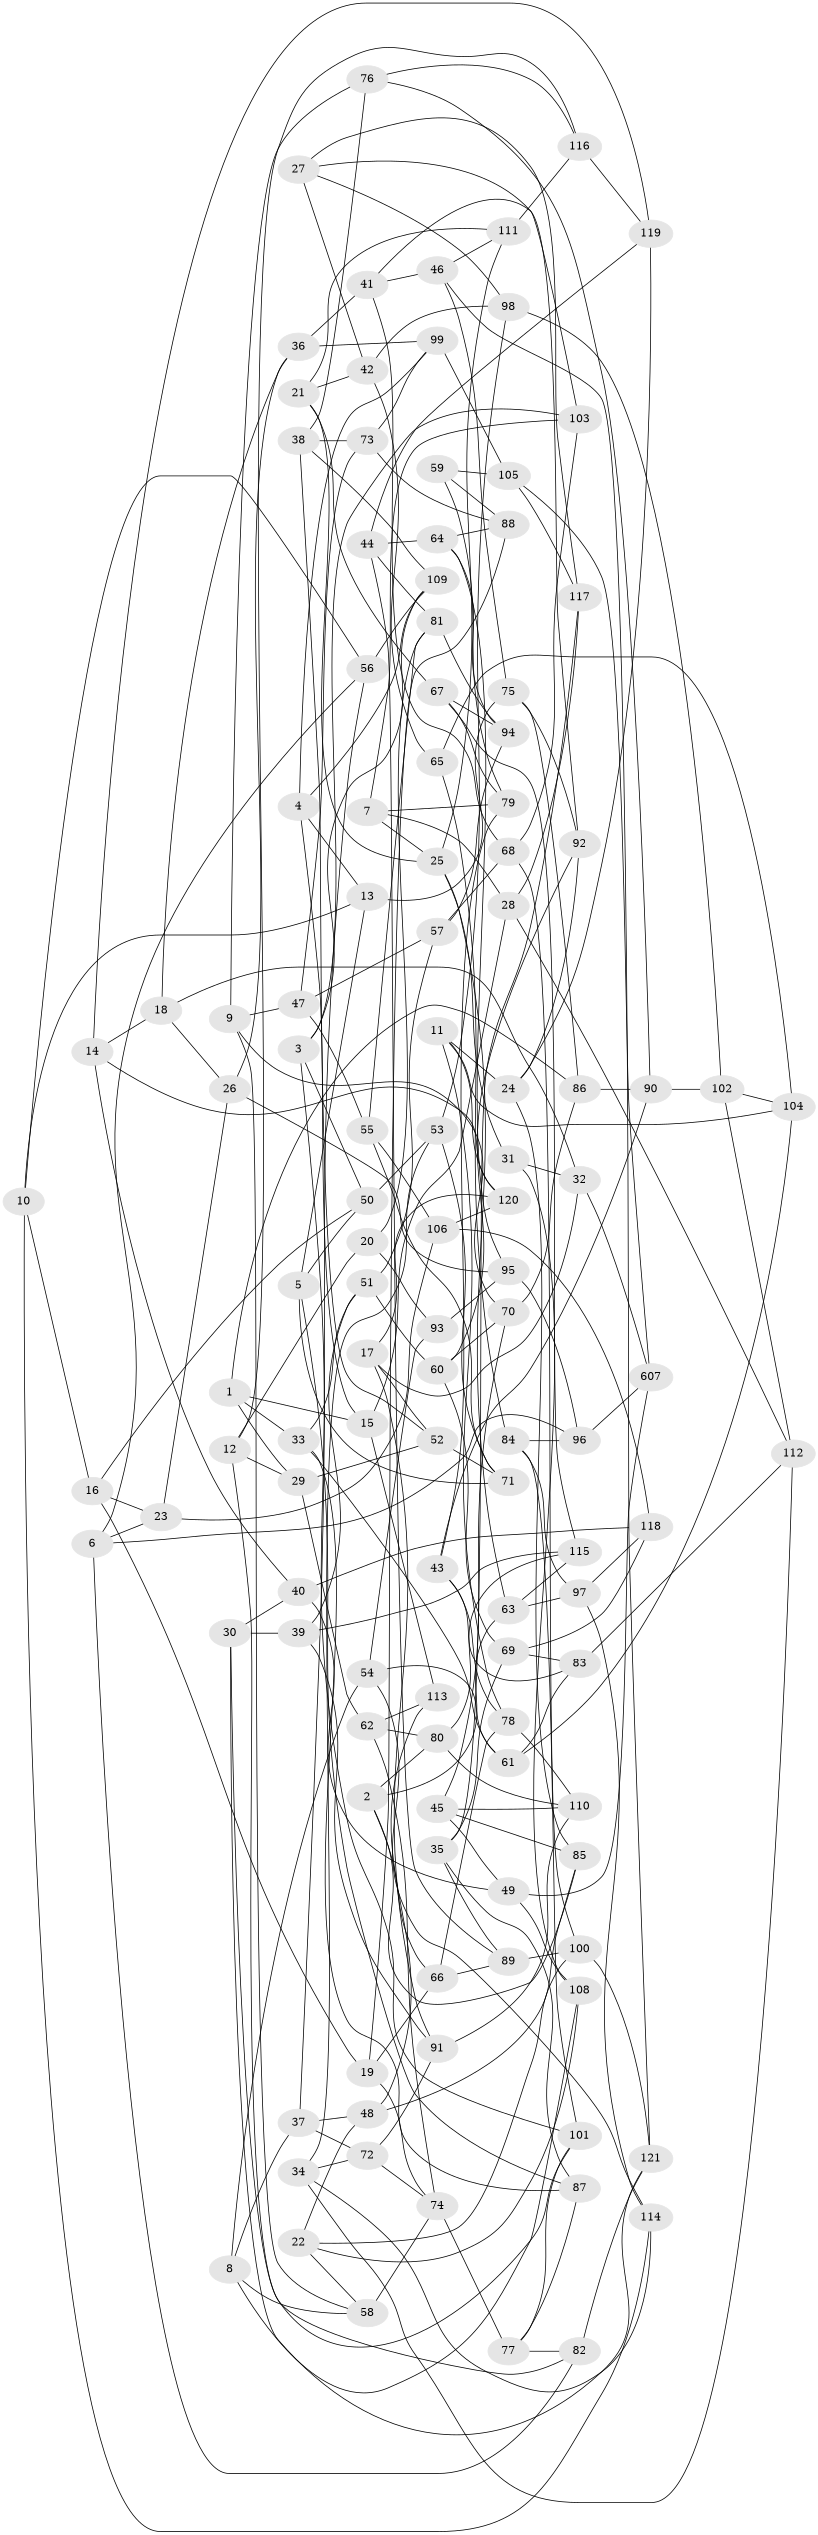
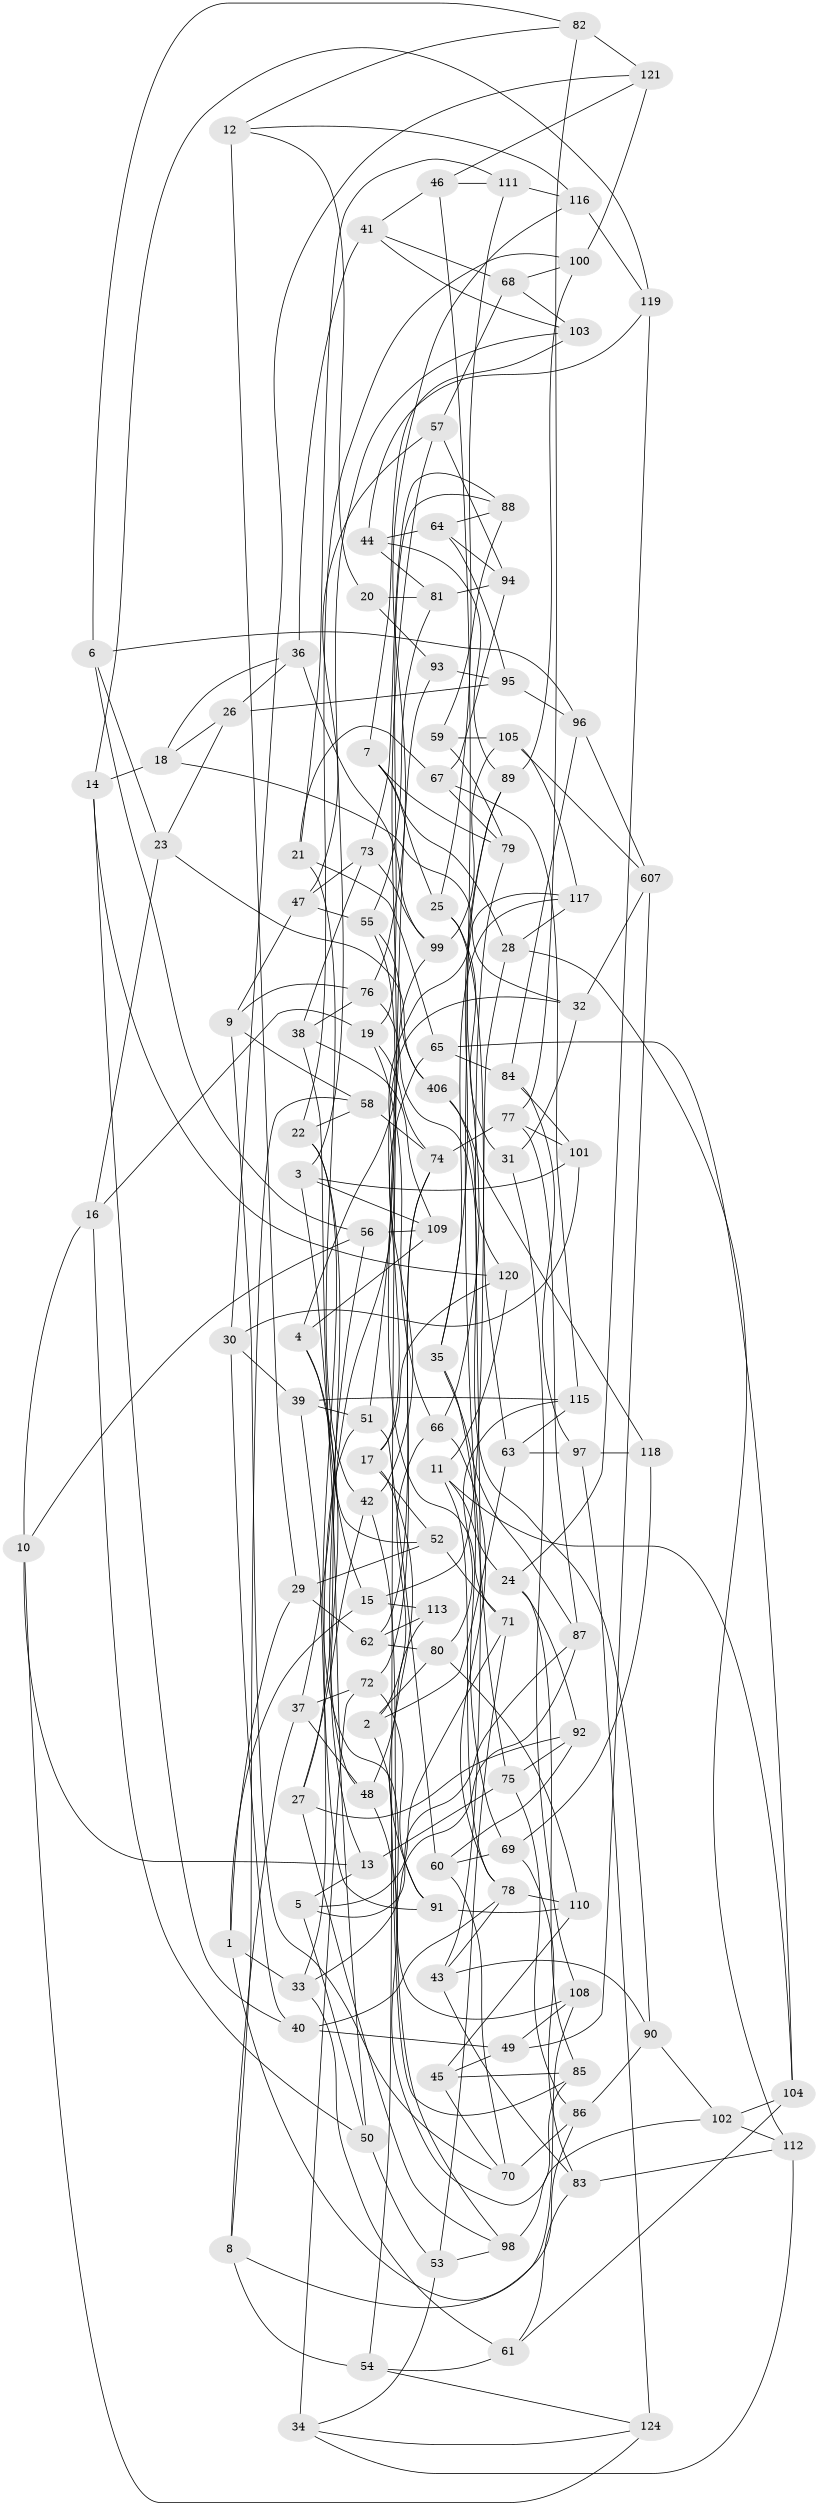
edge "21" -- "25": now "21" -- "65"
node "106": label "106" -> "406"
edge "118" -- "40": now "78" -- "40"
node "114": label "114" -> "124"
